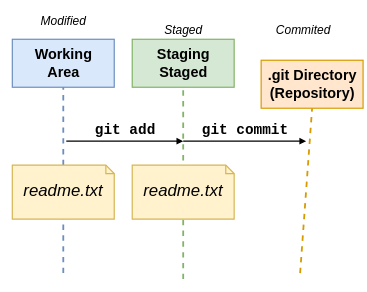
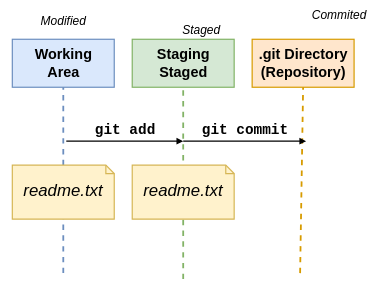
node "Staged": moved (183, 27) -> (201, 27)
node "Commited": moved (303, 27) -> (339, 12)
node ".git Directory (Repository)": moved (312, 84) -> (303, 63)
